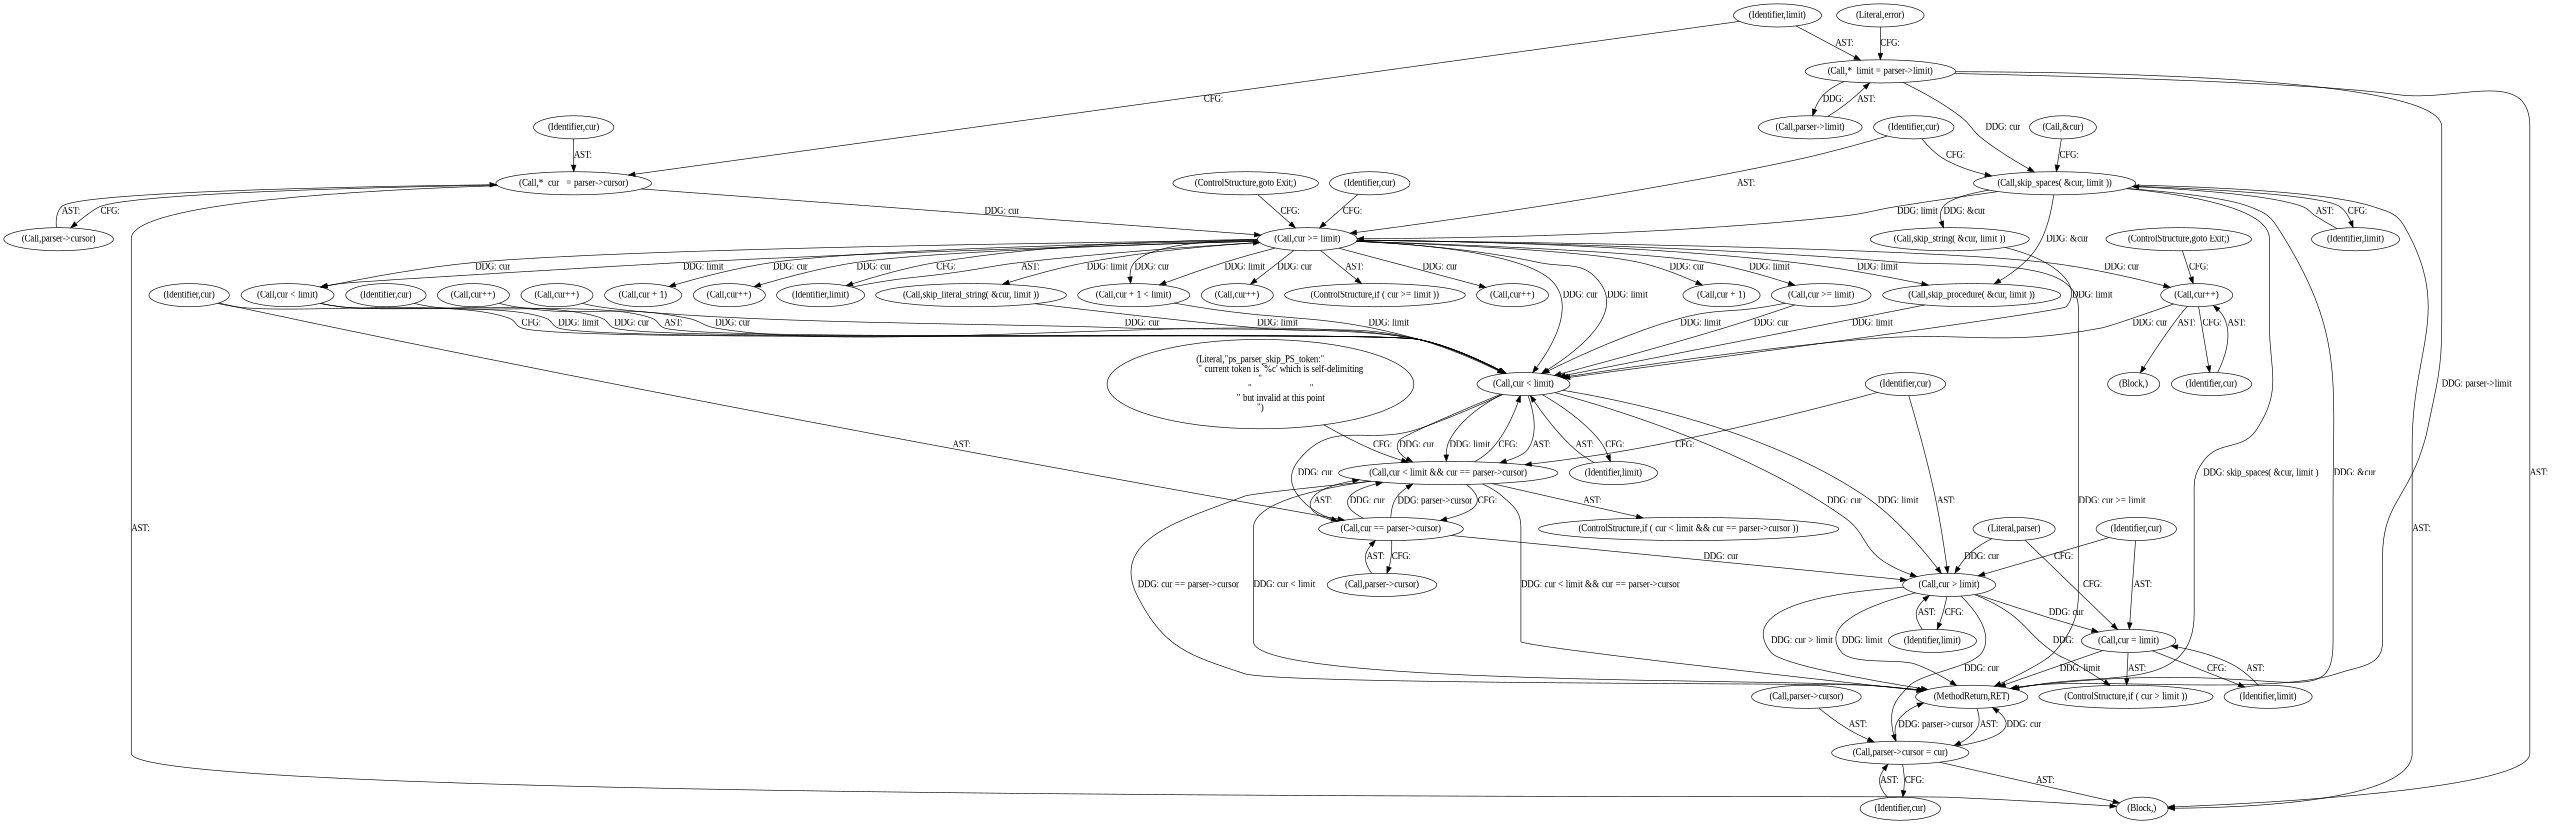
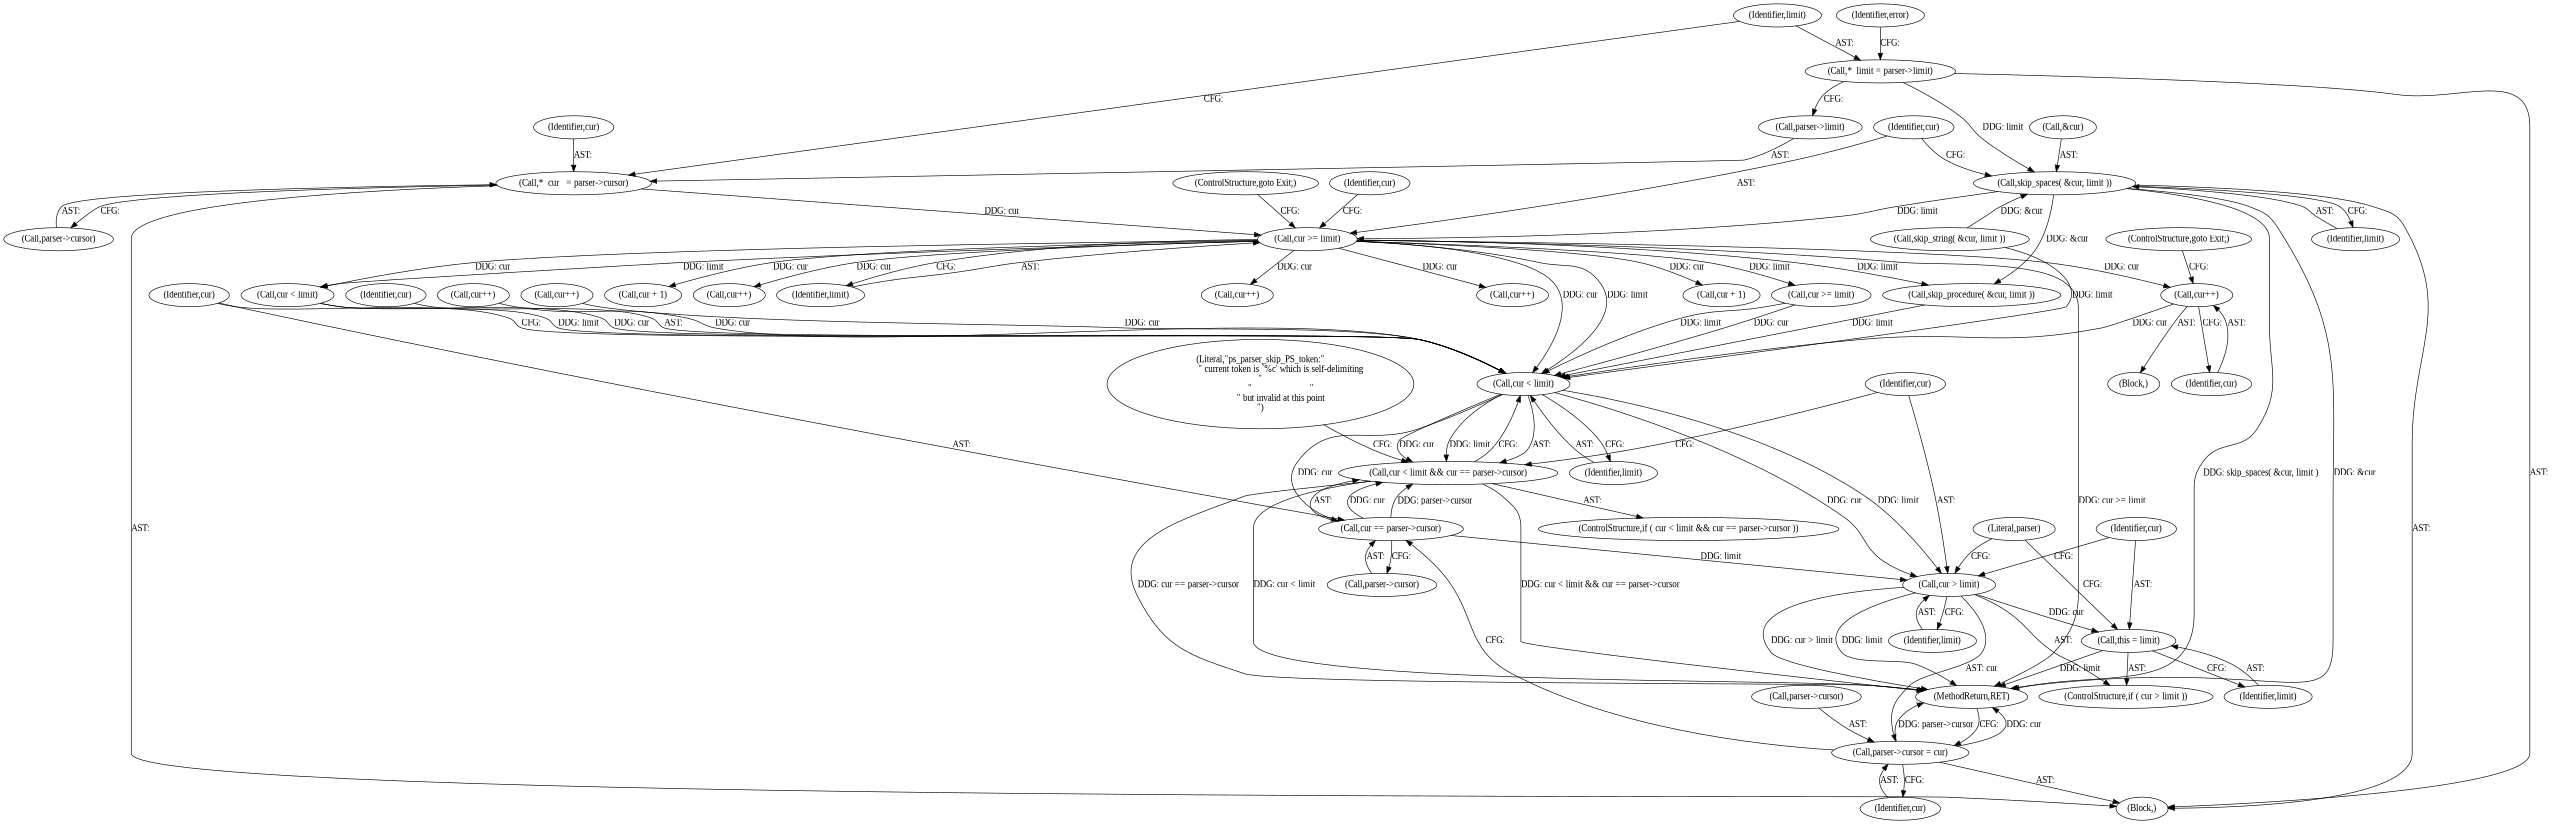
node "(Literal,error)": label "(Literal,error)" -> "(Identifier,error)"
edge "(Call,*  limit = parser->limit)" -> "(Call,parser->limit)": label "DDG: " -> "CFG: "
edge "(Call,parser->limit)" -> "(Call,*  limit = parser->limit)": now "(Call,parser->limit)" -> "(Call,*  cur   = parser->cursor)"
edge "(Call,*  limit = parser->limit)" -> "(Call,skip_spaces( &cur, limit ))": label "DDG: cur" -> "DDG: limit"
edge "(Call,&cur)" -> "(Call,skip_spaces( &cur, limit ))": label "CFG: " -> "AST: "
edge "(Call,skip_spaces( &cur, limit ))" -> "(Call,skip_string( &cur, limit ))": reversed
node "(Call,skip_literal_string( &cur, limit ))": removed
node "(Call,cur + 1 < limit)": removed
node "(ControlStructure,if ( cur >= limit ))": removed
edge "(Call,*  limit = parser->limit)" -> "(MethodReturn,RET)": removed, label "DDG: parser->limit"
edge "(Call,cur < limit && cur == parser->cursor)" -> "(Call,cur == parser->cursor)": now "(Call,parser->cursor = cur)" -> "(Call,cur == parser->cursor)"
edge "(Call,cur == parser->cursor)" -> "(Call,cur > limit)": label "DDG: cur" -> "DDG: limit"
edge "(Literal,parser)" -> "(Call,cur > limit)": label "DDG: cur" -> "CFG: "
edge "(Call,cur > limit)" -> "(ControlStructure,if ( cur > limit ))": label "DDG: " -> "AST: "
node "(Call,cur = limit)": label "(Call,cur = limit)" -> "(Call,this = limit)"
edge "(Call,cur > limit)" -> "(Call,parser->cursor = cur)": label "DDG: cur" -> "AST: cur"
edge "(MethodReturn,RET)" -> "(Call,parser->cursor = cur)": label "AST: " -> "CFG: "
